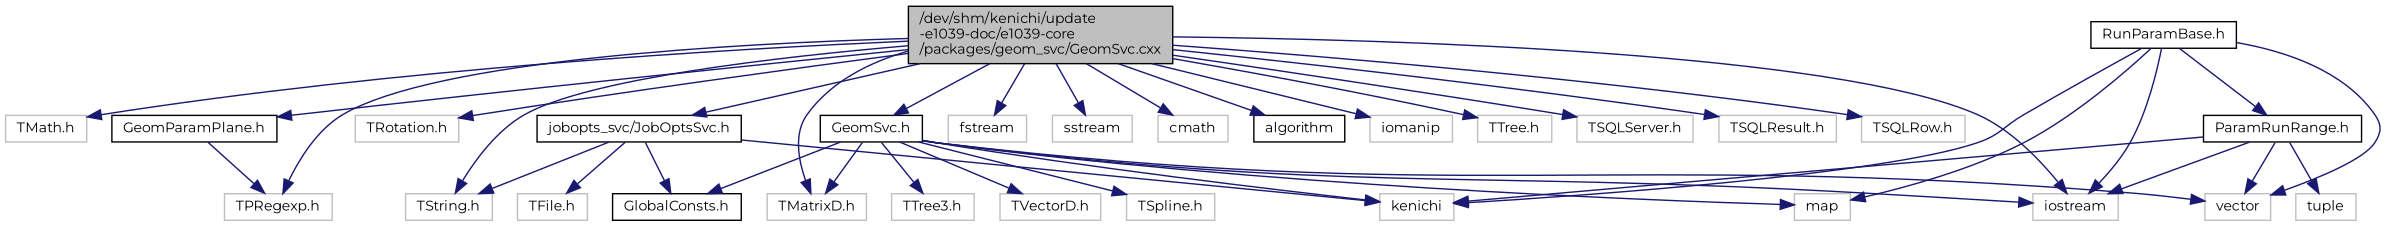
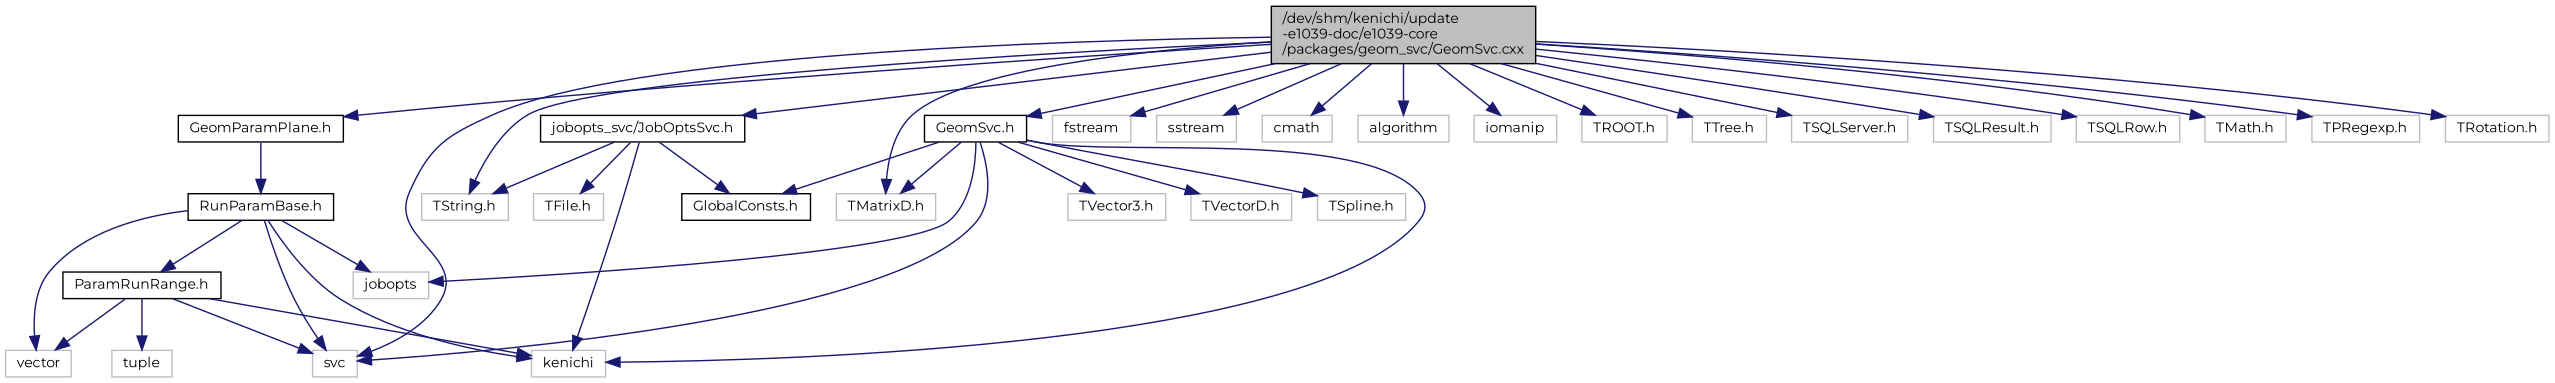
node "algorithm": color black -> grey75
node "TROOT.h": added
edge "GeomParamPlane.h" -> "TPRegexp.h": now "GeomParamPlane.h" -> "RunParamBase.h"
edge "GeomSvc.h" -> "vector": removed
node "TTree3.h": label "TTree3.h" -> "TVector3.h"
node "map": label "map" -> "jobopts"
node "iostream": label "iostream" -> "svc"
